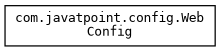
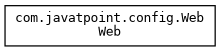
node "com.javatpoint.config.Web Config": label "com.javatpoint.config.Web Config" -> "com.javatpoint.config.Web Web"
